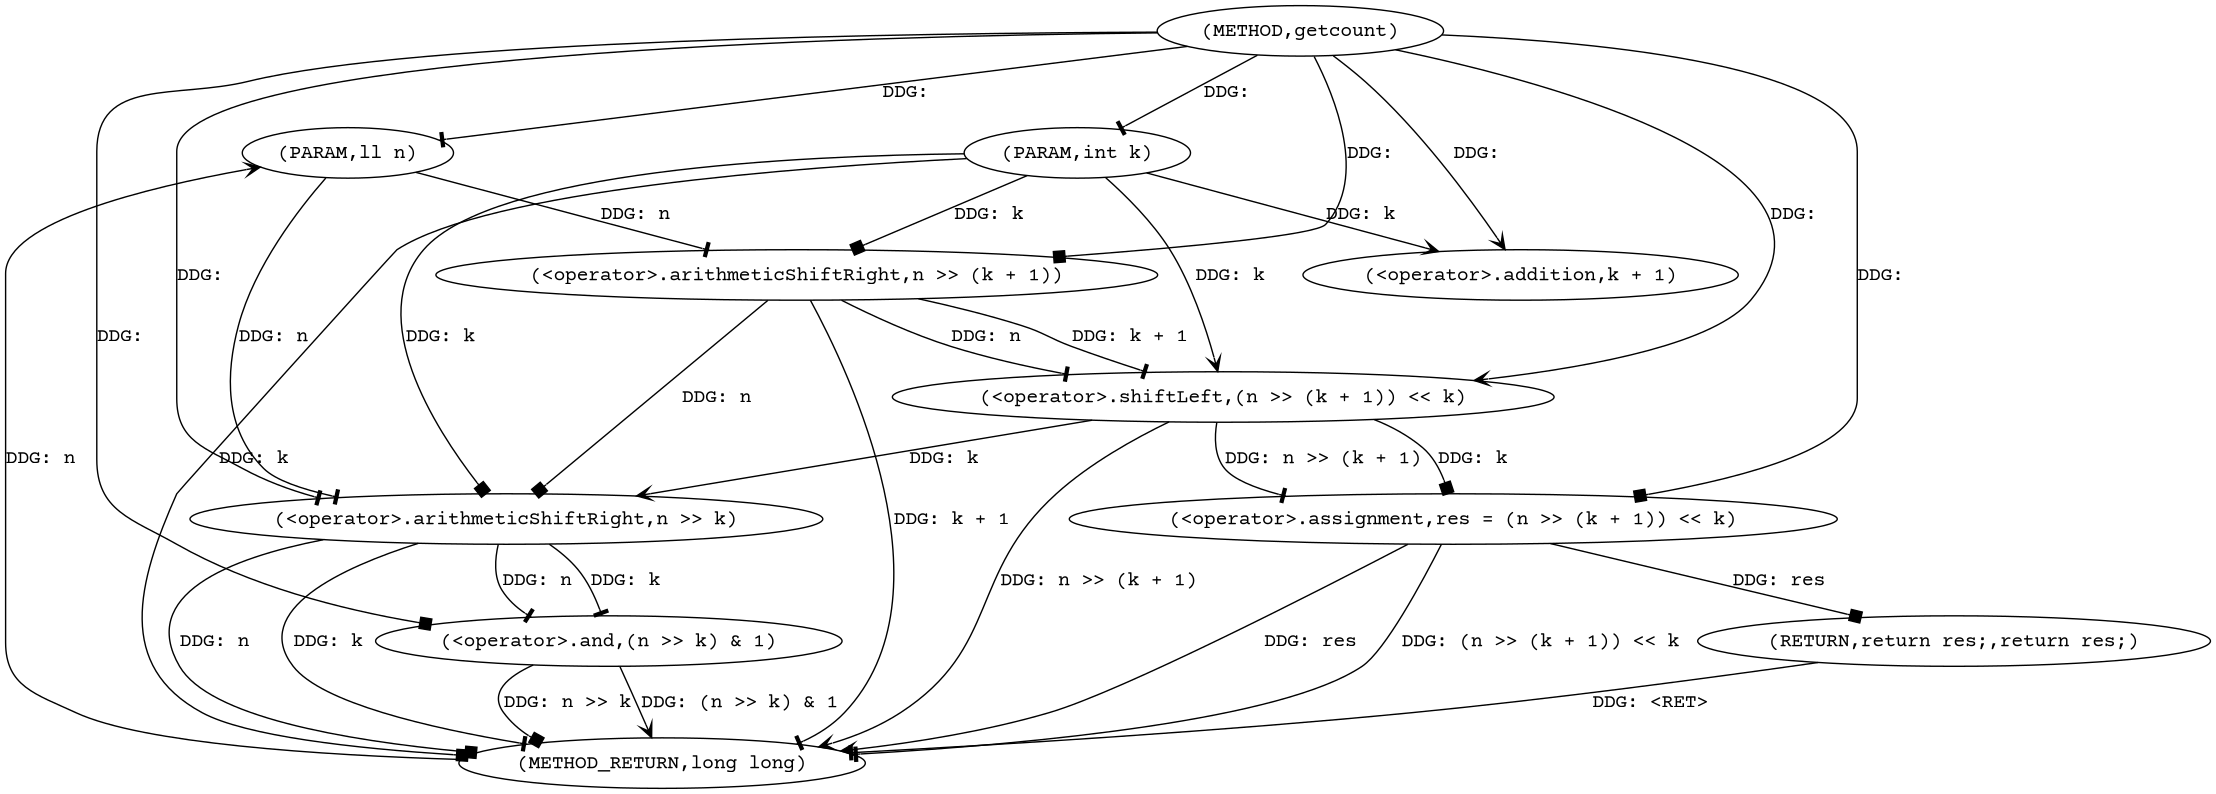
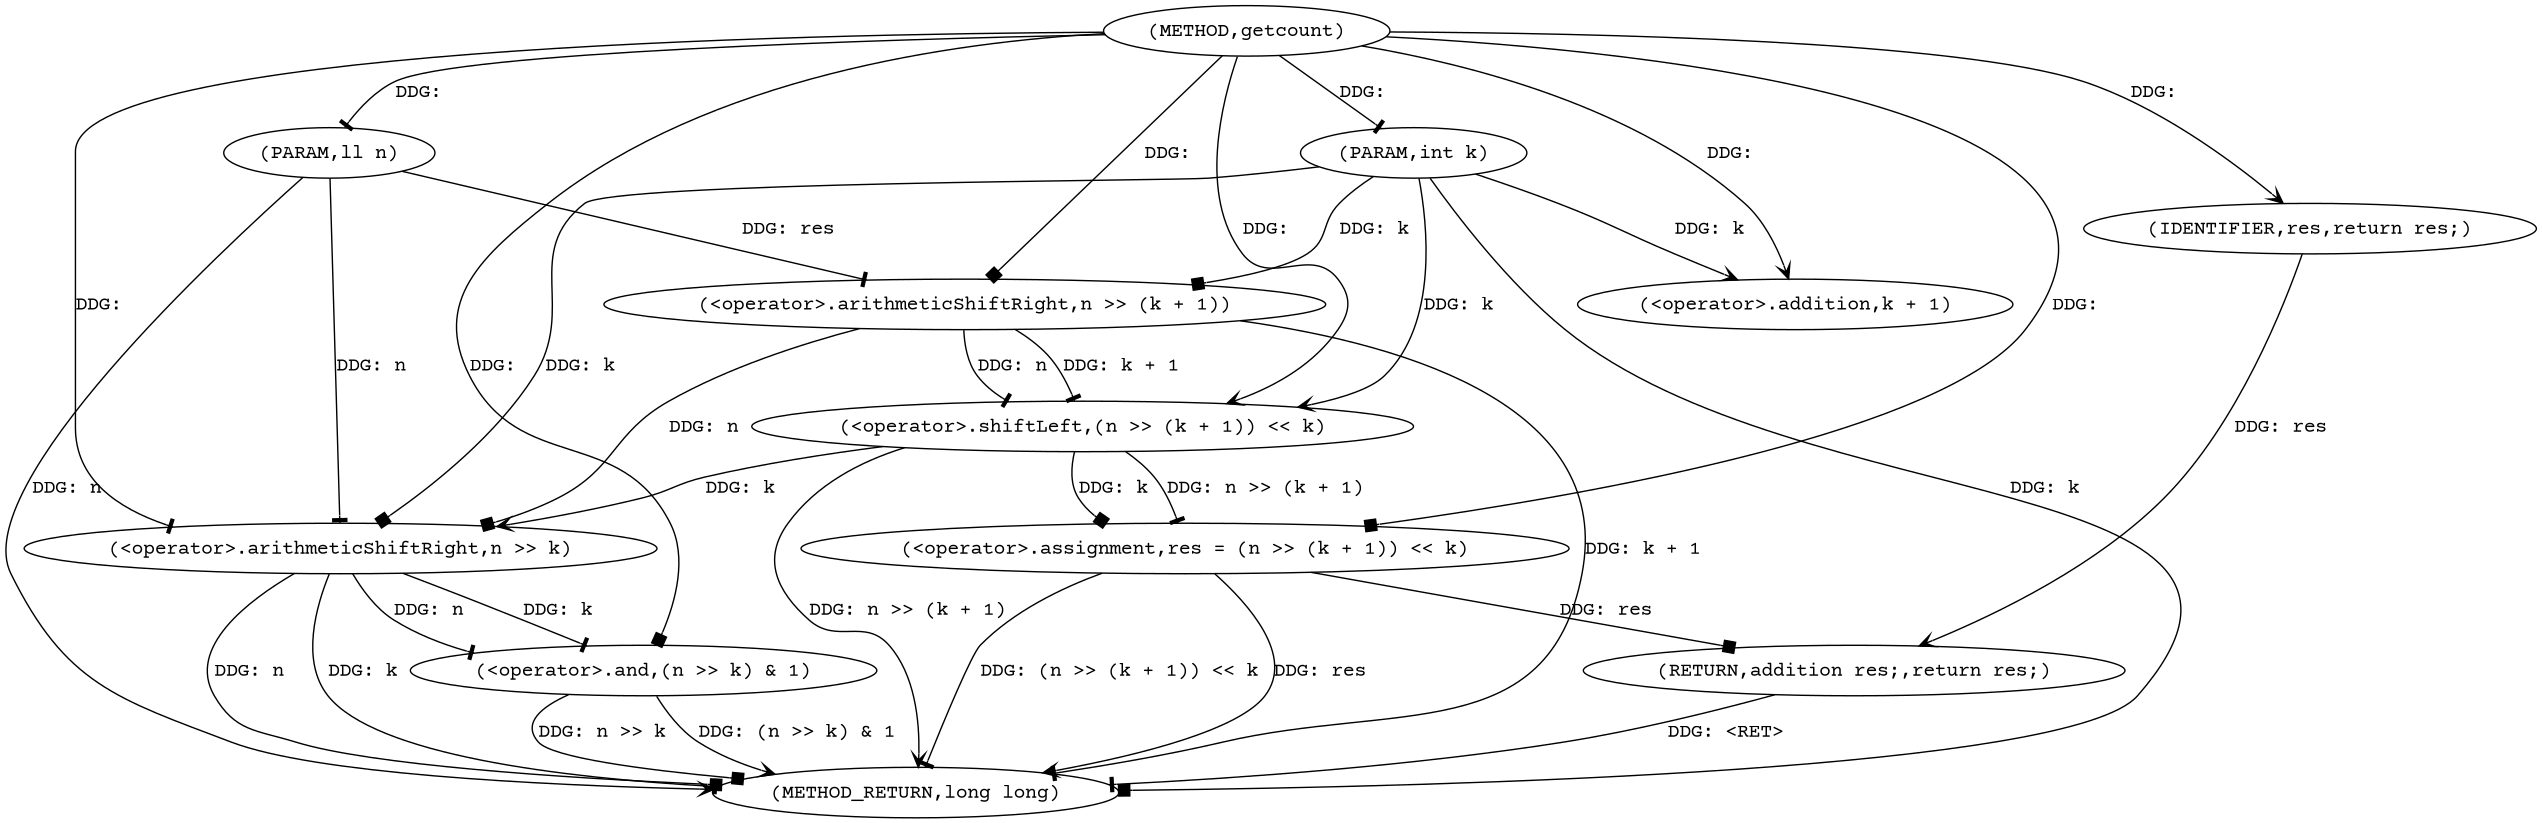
edge "(PARAM,ll n)" -> "(<operator>.arithmeticShiftRight,n >> (k + 1))": label "DDG: n" -> "DDG: res"
node "(IDENTIFIER,res,return res;)": added
edge "(METHOD_RETURN,long long)" -> "(PARAM,ll n)": reversed
node "(RETURN,return res;,return res;)": label "(RETURN,return res;,return res;)" -> "(RETURN,addition res;,return res;)"
